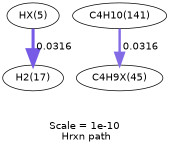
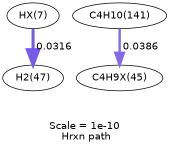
node "HX(5)": label "HX(5)" -> "HX(7)"
edge "C4H10(141)" -> "C4H9X(45)": label " 0.0316" -> " 0.0386"
node "H2(17)": label "H2(17)" -> "H2(47)"
